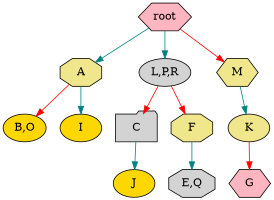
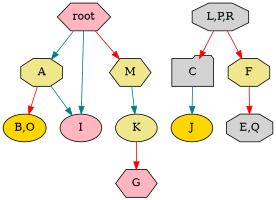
edge "root" -> "L,P,R": now "root" -> "I"
node "L,P,R": shape ellipse -> octagon
node "I": fillcolor gold -> lightpink
edge "F" -> "E,Q": color teal -> red
